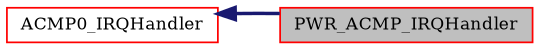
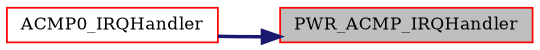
edge "PWR_ACMP_IRQHandler" -> "ACMP0_IRQHandler": reversed
